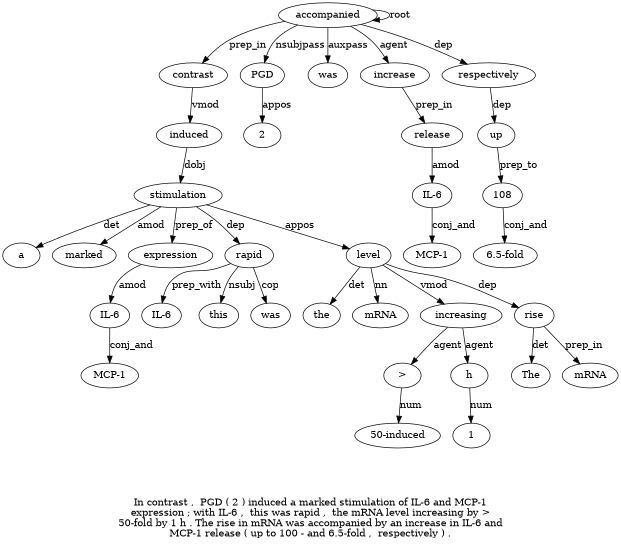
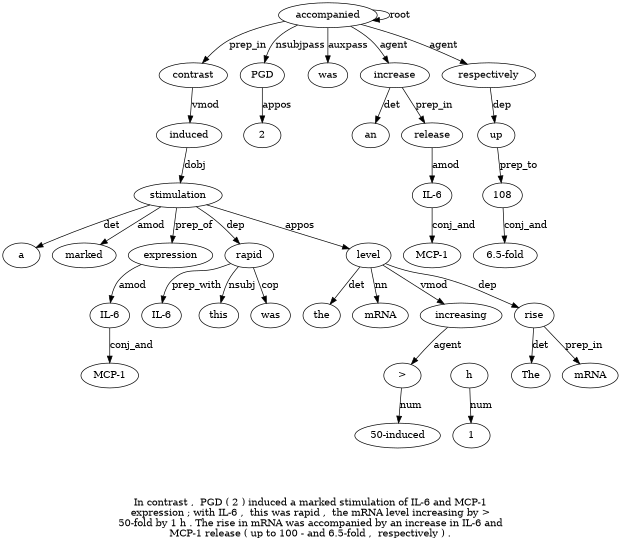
edge "accompanied" -> "respectively": label "dep" -> "agent"
node "an": added
edge "increasing" -> "h": removed, label "agent"
